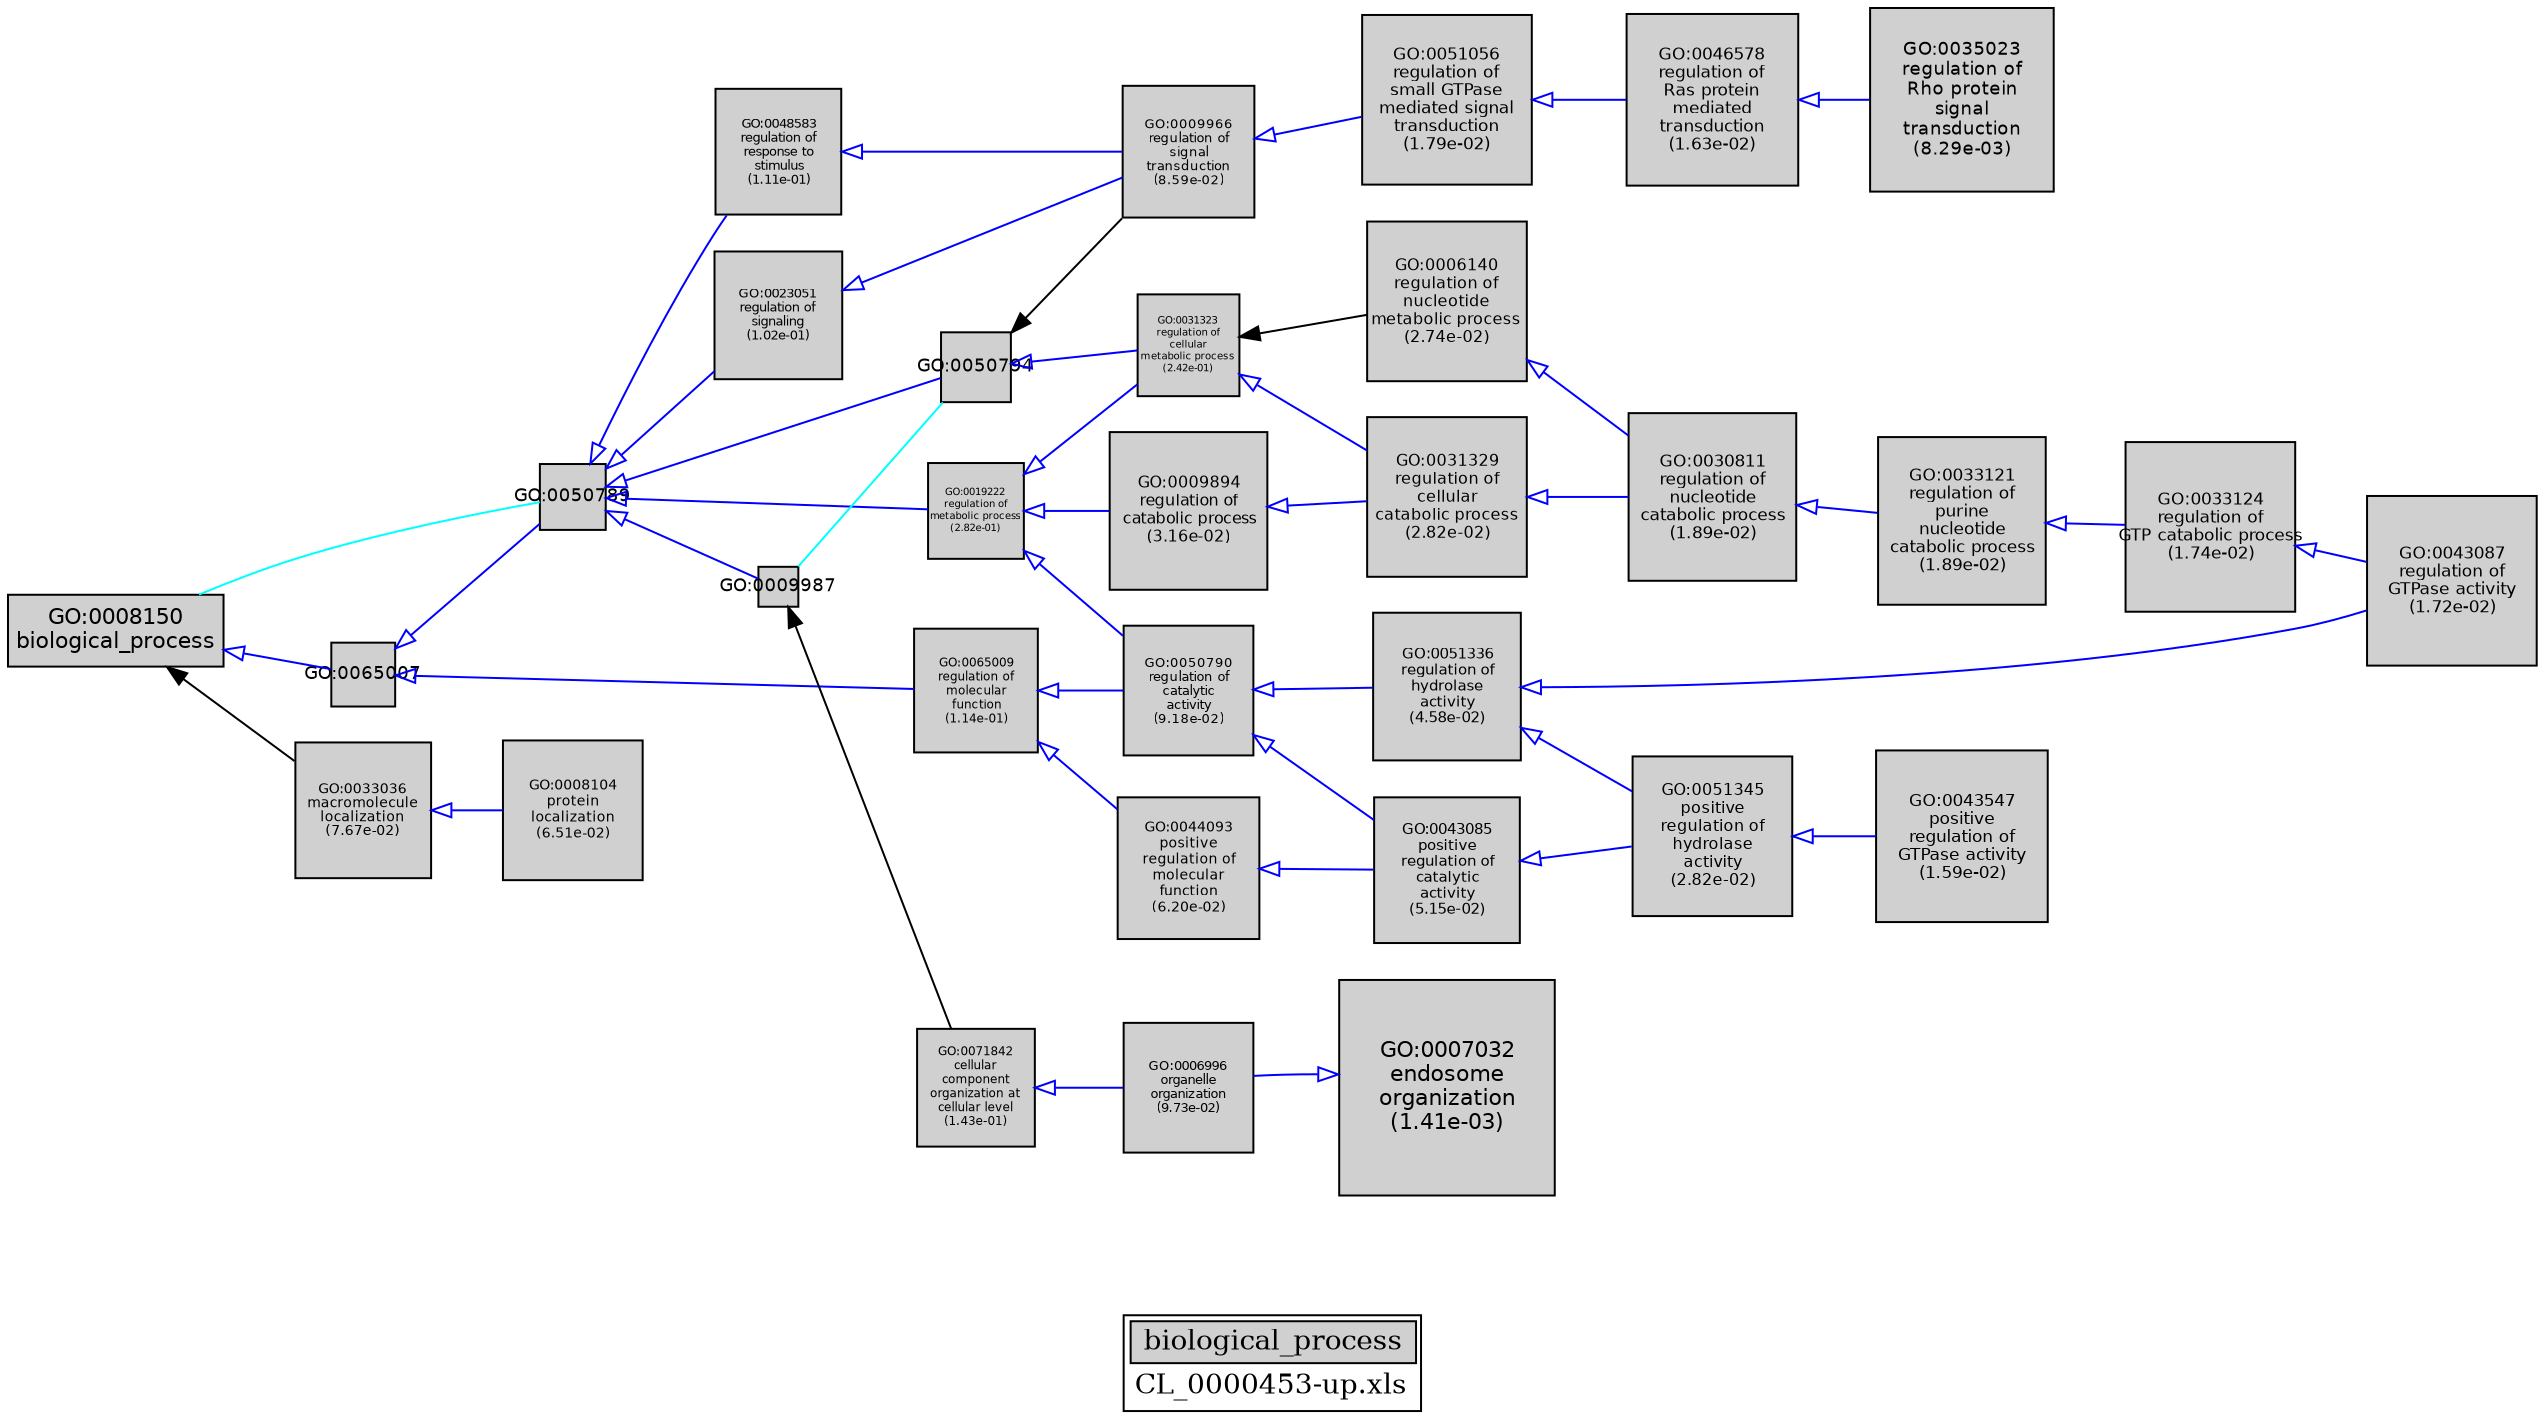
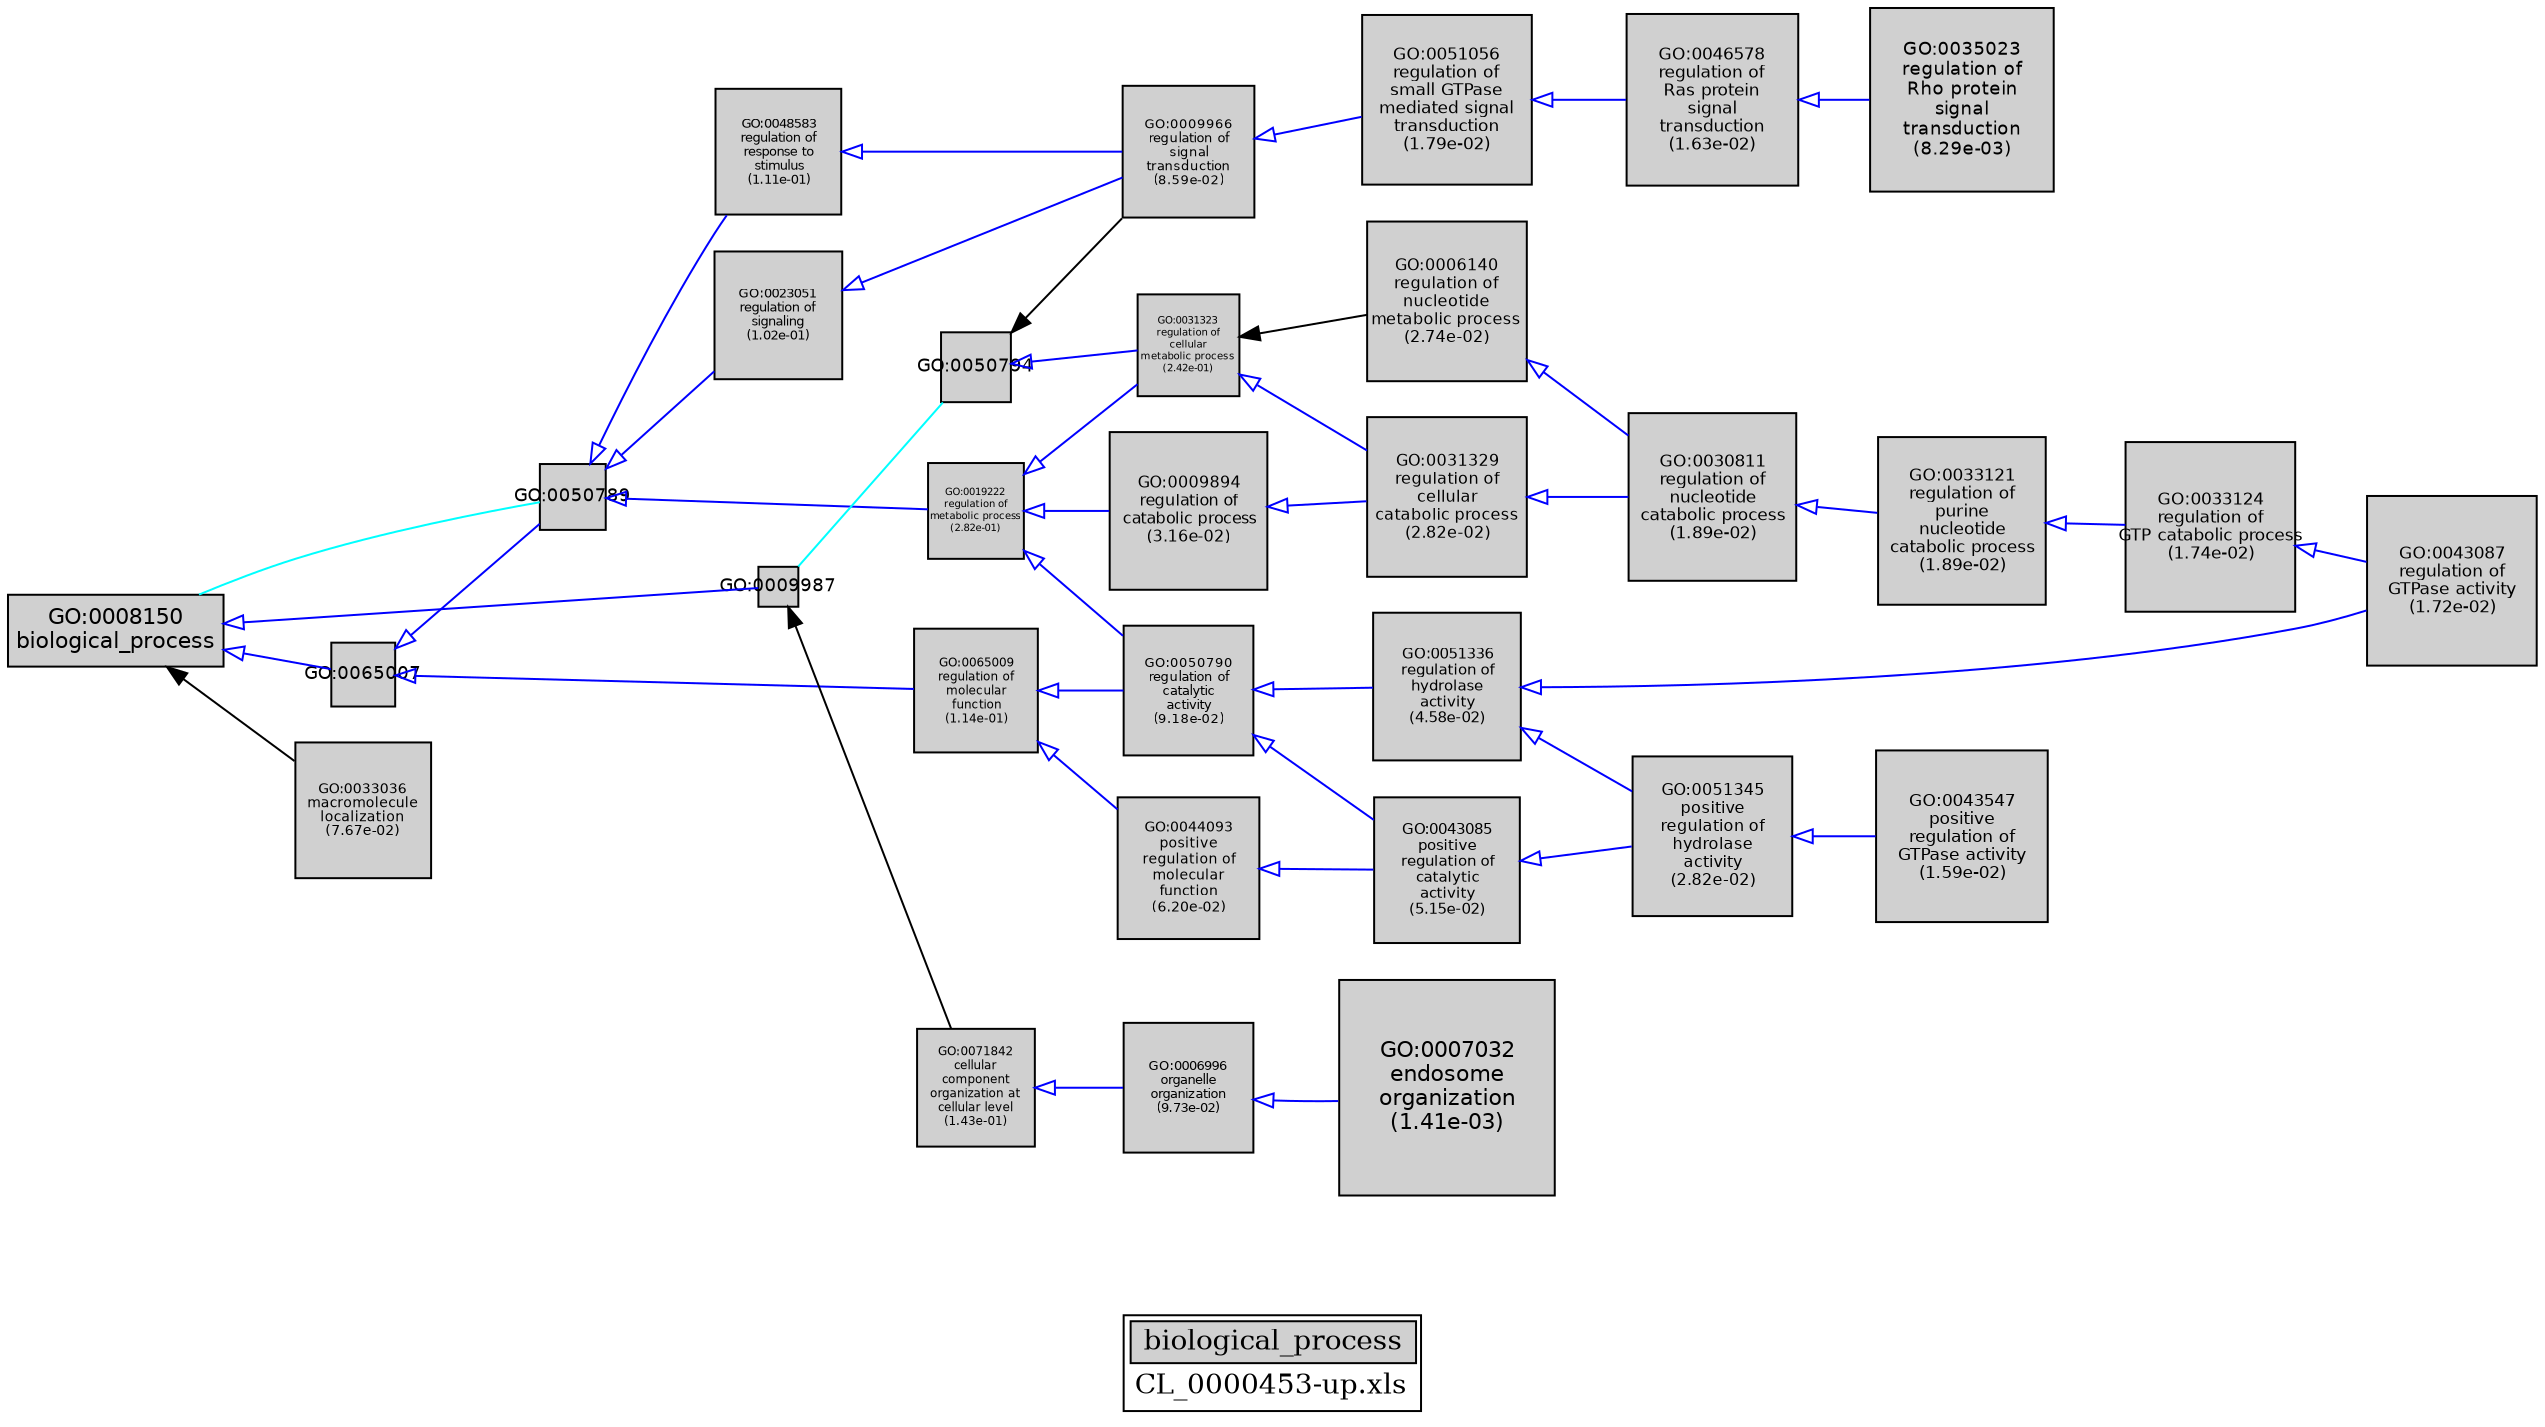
node "GO:0046578": text "mediated" -> "signal"
edge "GO:0050794" -> "GO:0050789": removed
edge "GO:0009987" -> "GO:0050789": now "GO:0009987" -> "GO:0008150"
node "GO:0008104": removed
edge "GO:0006996" -> "GO:0007032": reversed
